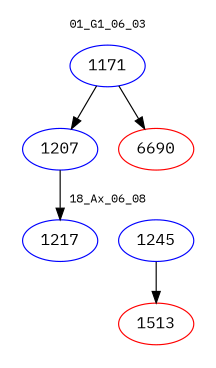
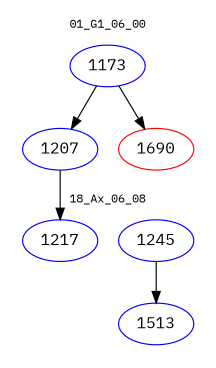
cluster "01_G1_06_03": label "01_G1_06_03" -> "01_G1_06_00"
node "1171": label "1171" -> "1173"
node "6690": label "6690" -> "1690"
node "1513": color red -> blue
